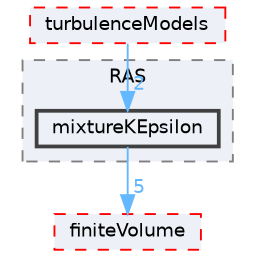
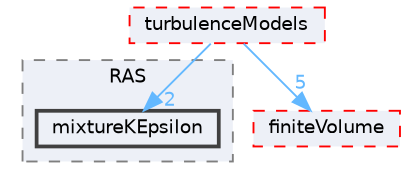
edge "mixtureKEpsilon" -> "finiteVolume": now "turbulenceModels" -> "finiteVolume"
